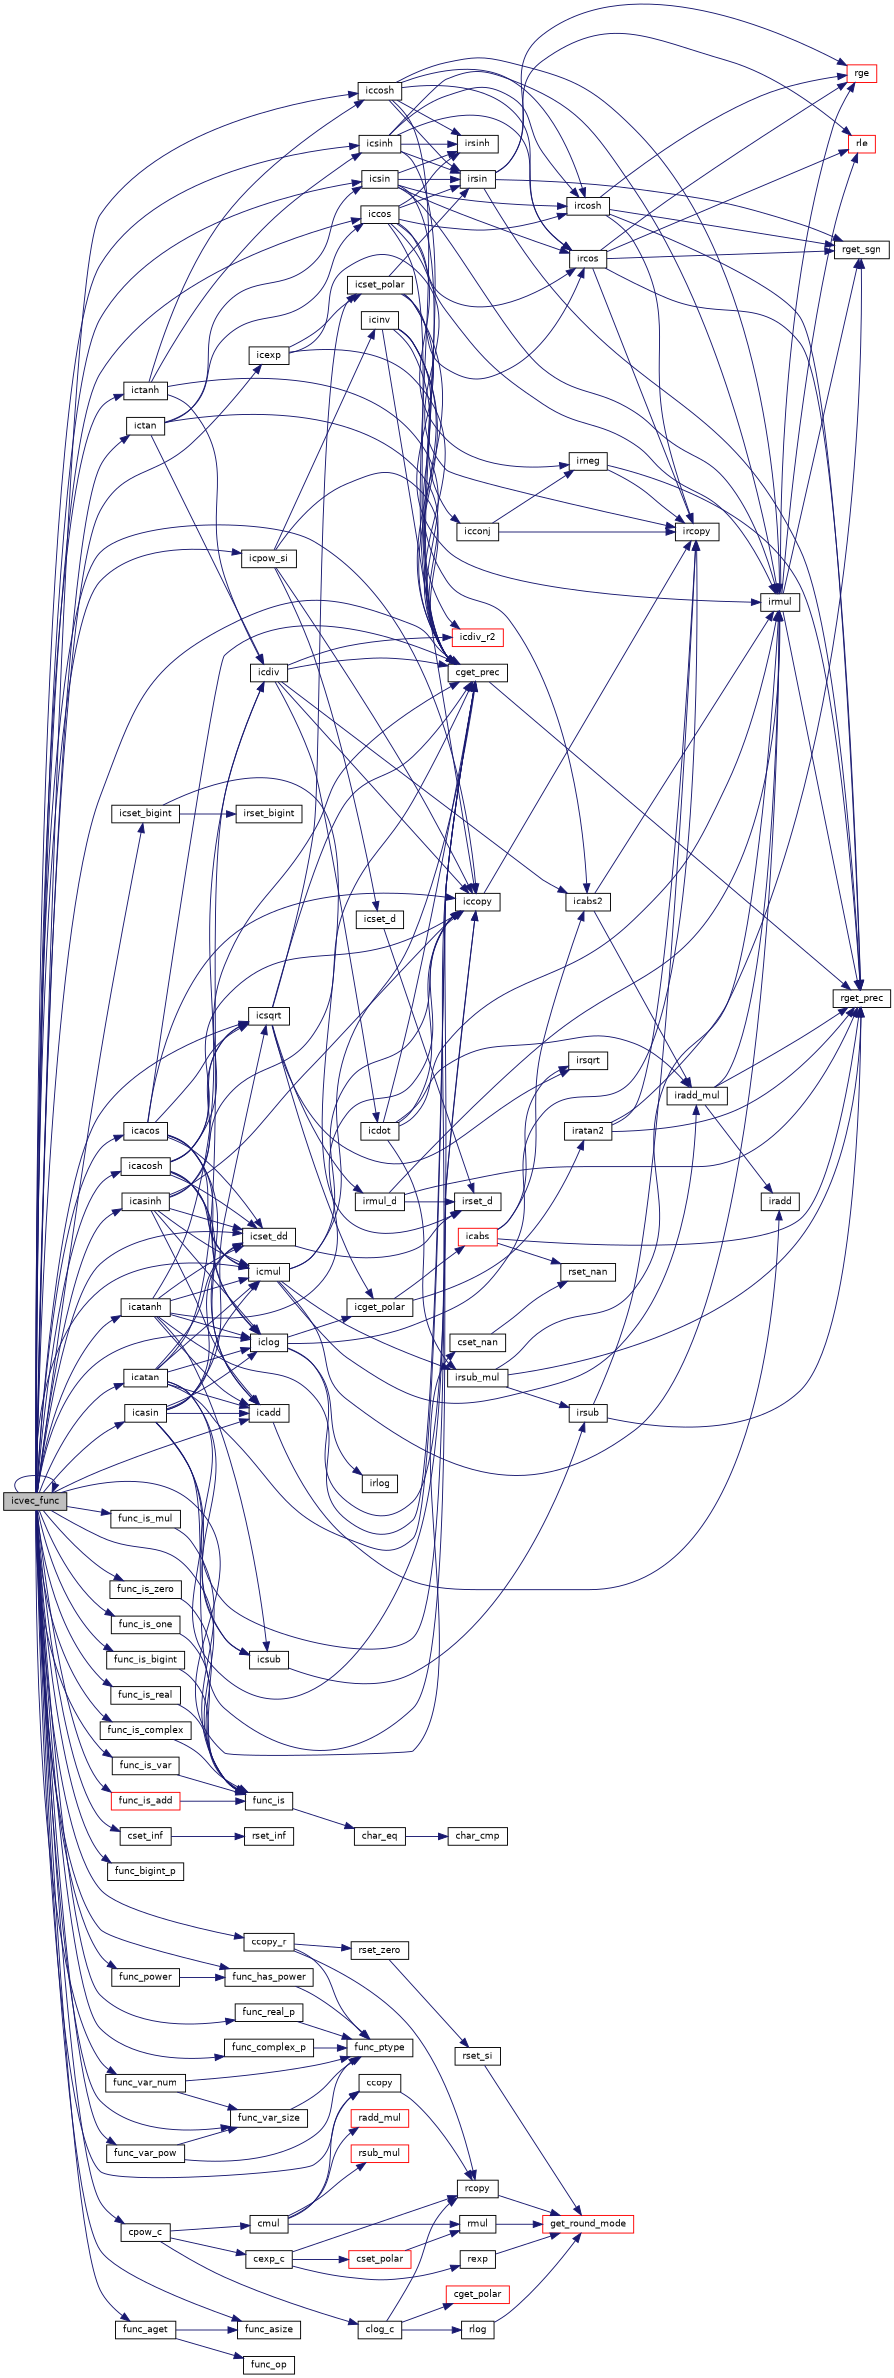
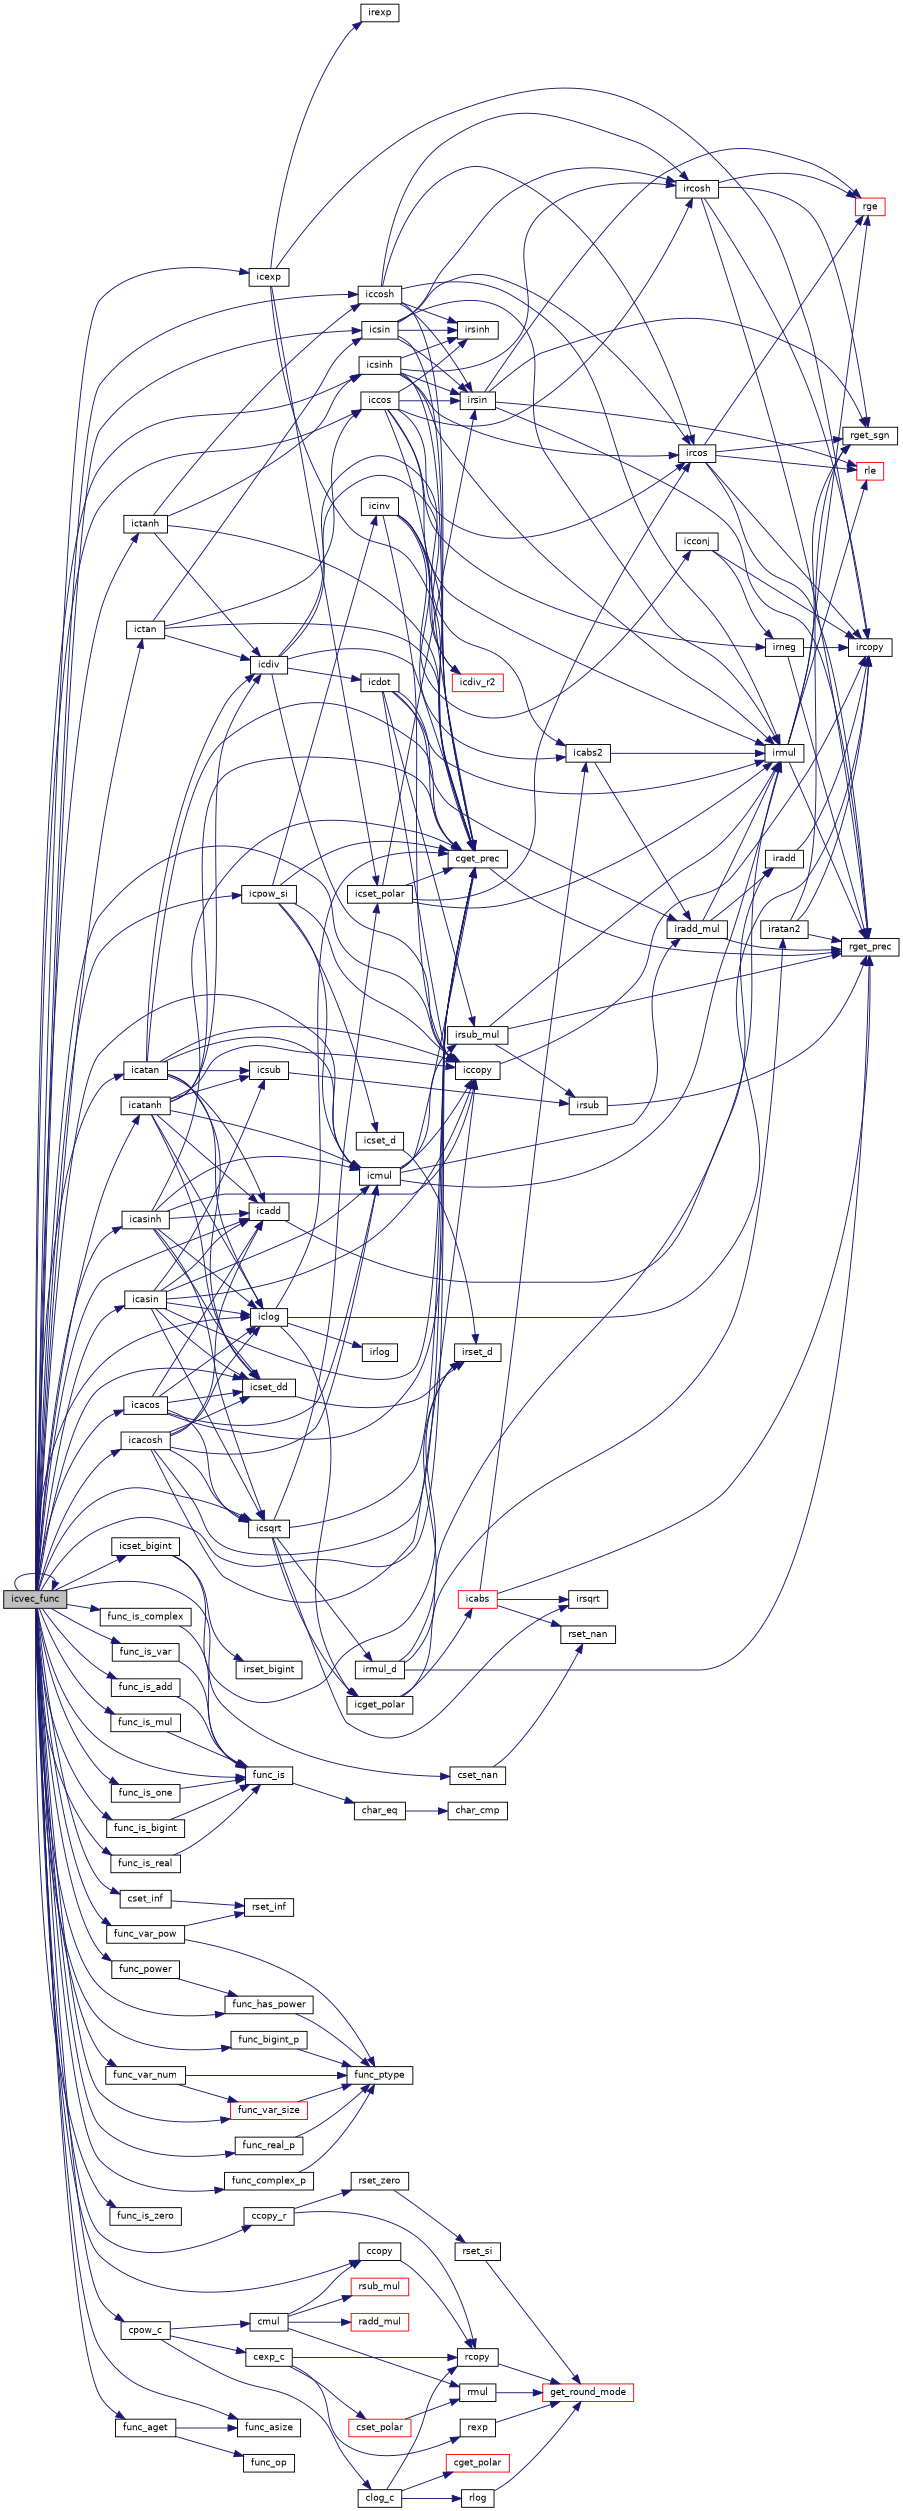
node "irexp": added
edge "icacos" -> "iccopy": removed
edge "icpow_si" -> "icmul": added
edge "irsub" -> "ircopy": now "iradd" -> "ircopy"
edge "func_is_zero" -> "func_is": removed
node "func_is_add": color red -> black
edge "ccopy_r" -> "func_ptype": now "func_bigint_p" -> "func_ptype"
node "func_var_size": color black -> red
edge "func_var_pow" -> "func_var_size": now "func_var_pow" -> "rset_inf"
